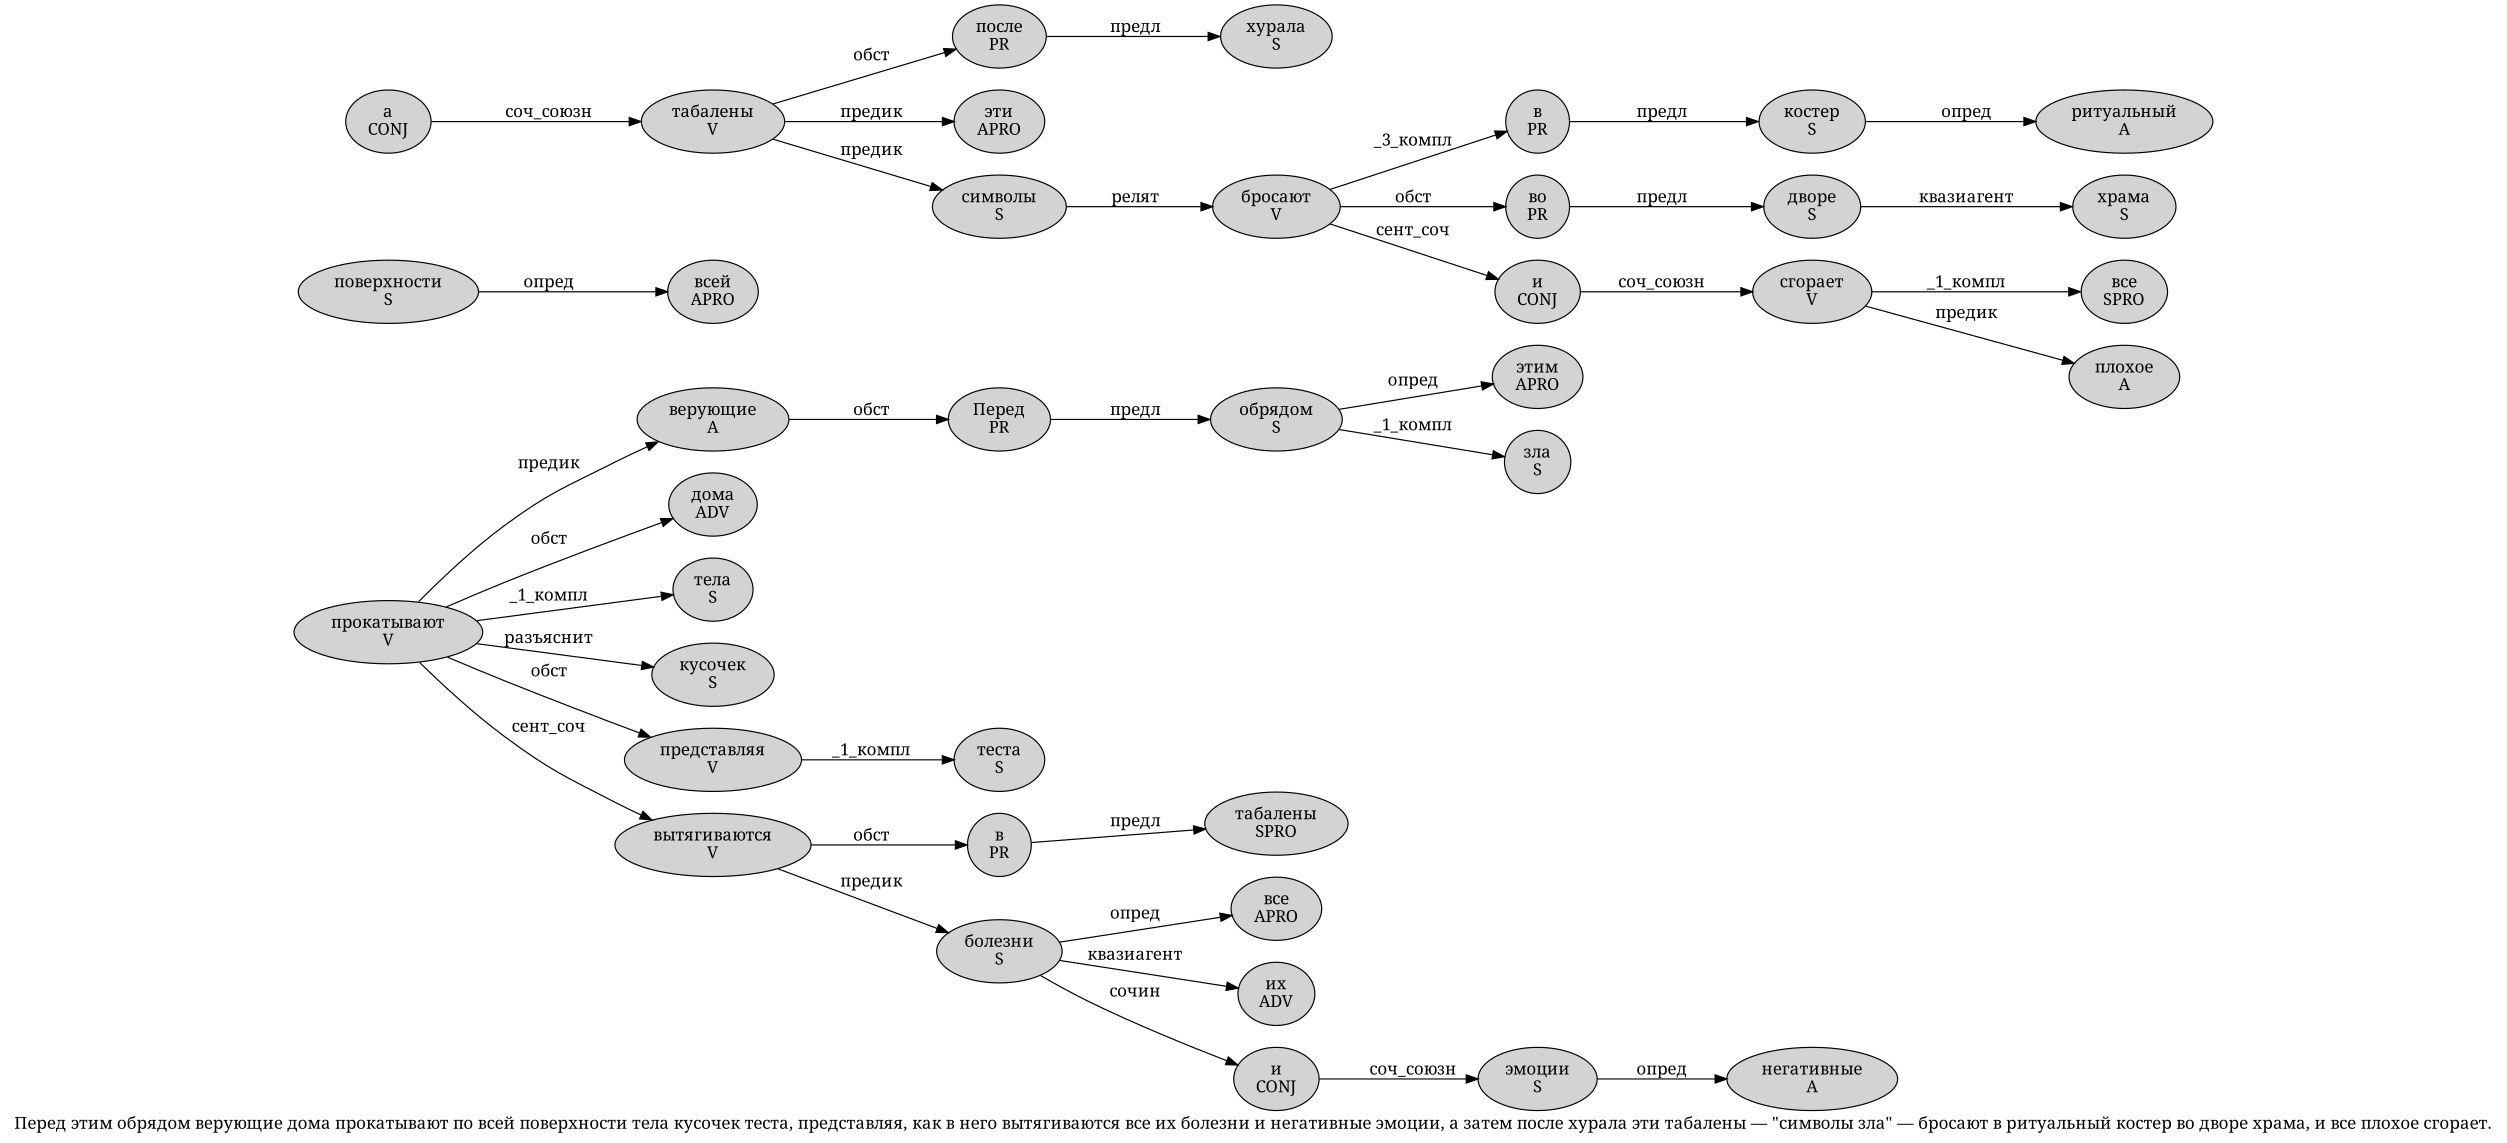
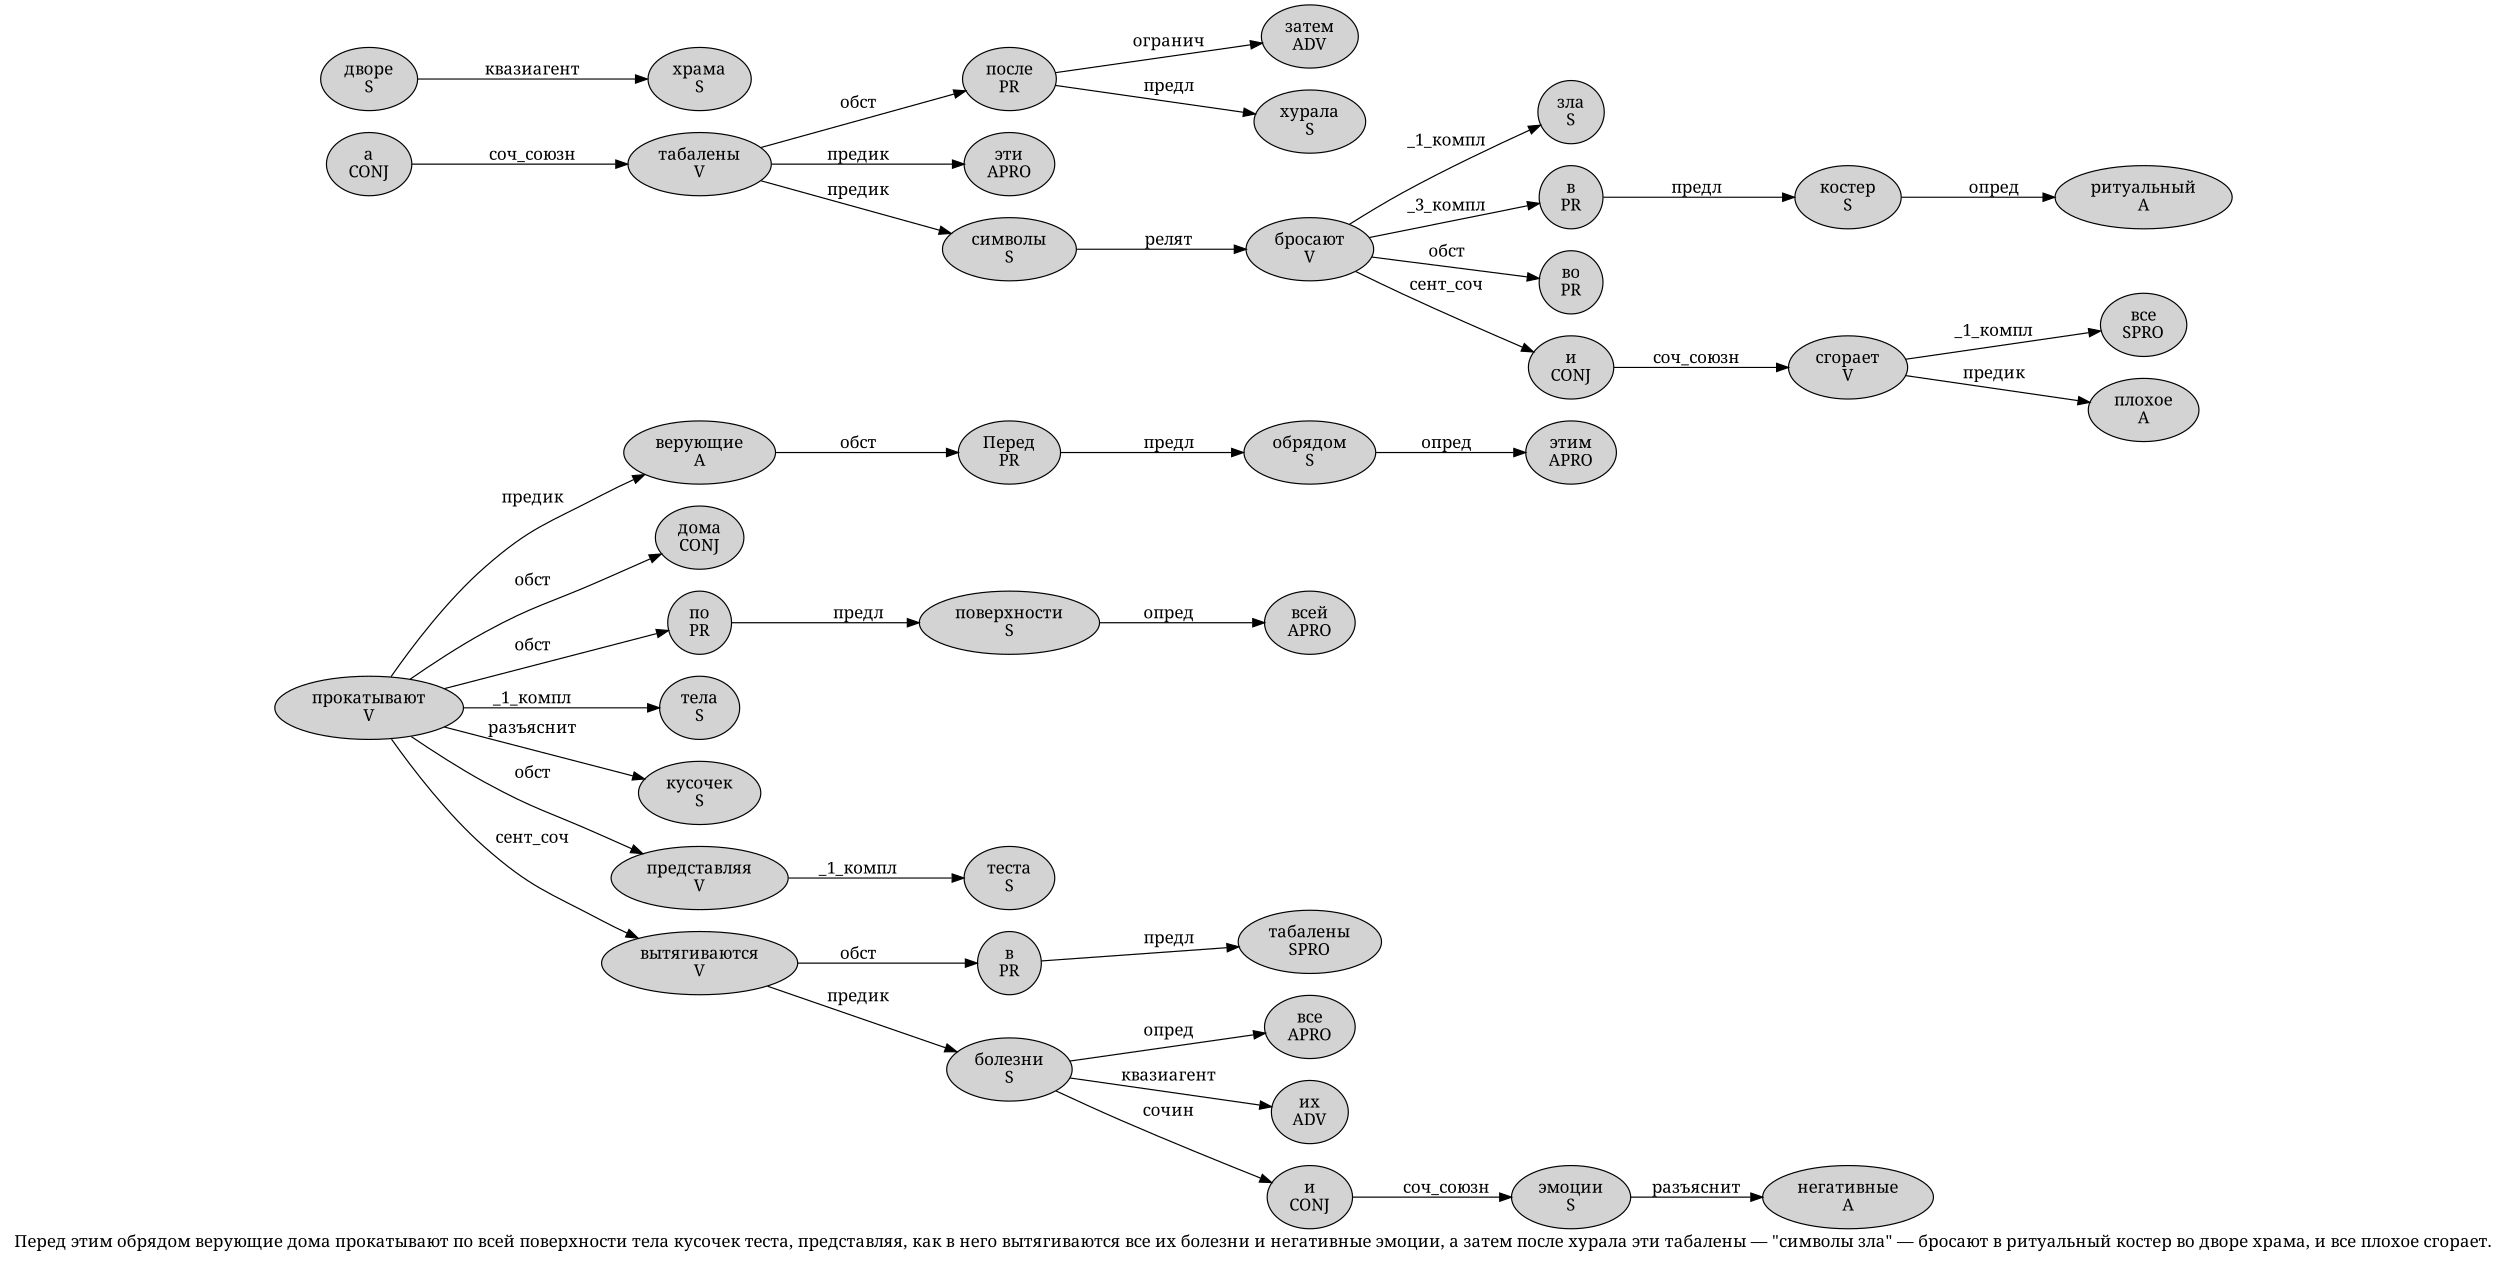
node "затем ADV": added
edge "во PR" -> "дворе S": removed, label "предл"
edge "обрядом S" -> "зла S": now "бросают V" -> "зла S"
node "дома ADV": label "дома ADV" -> "дома CONJ"
node "по PR": added
edge "эмоции S" -> "негативные A": label "опред" -> "разъяснит"
